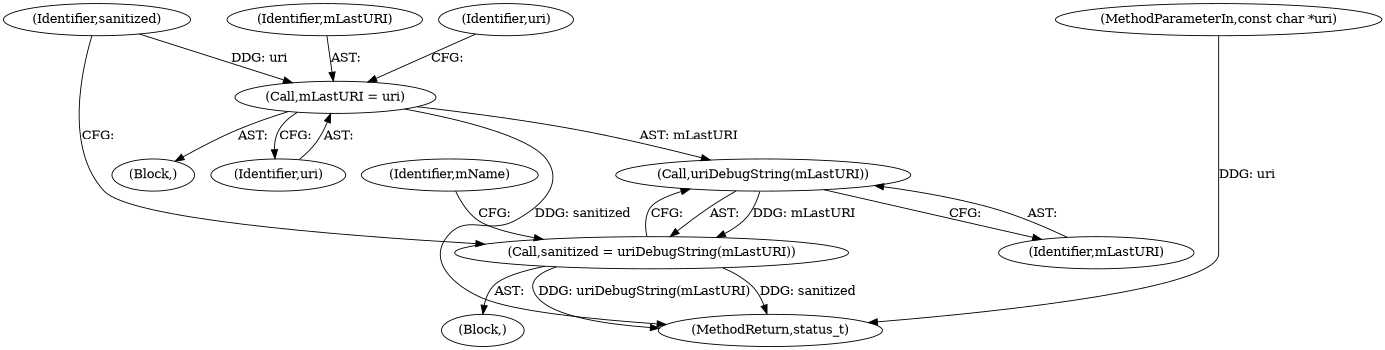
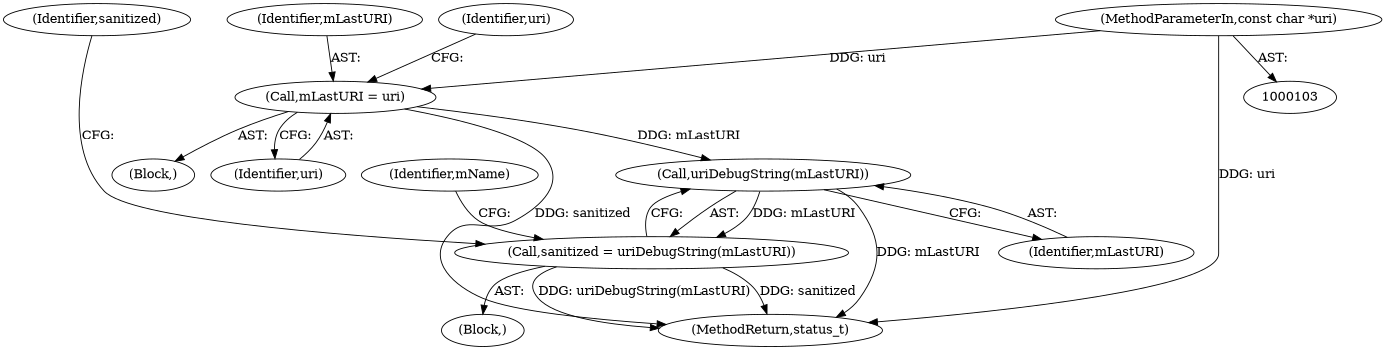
edge "(Identifier,sanitized)" -> "(Call,mLastURI = uri)": now "(MethodParameterIn,const char *uri)" -> "(Call,mLastURI = uri)"
node "1000103": added
edge "(Call,mLastURI = uri)" -> "(Call,uriDebugString(mLastURI))": label "AST: mLastURI" -> "DDG: mLastURI"
edge "(Call,uriDebugString(mLastURI))" -> "(MethodReturn,status_t)": added, label "DDG: mLastURI"
